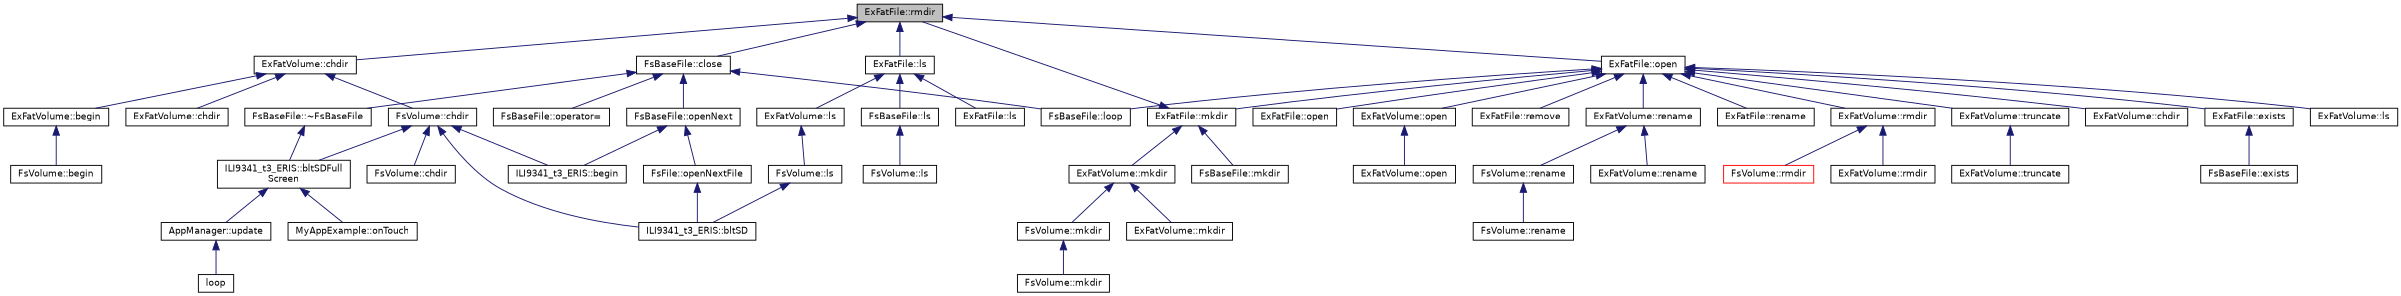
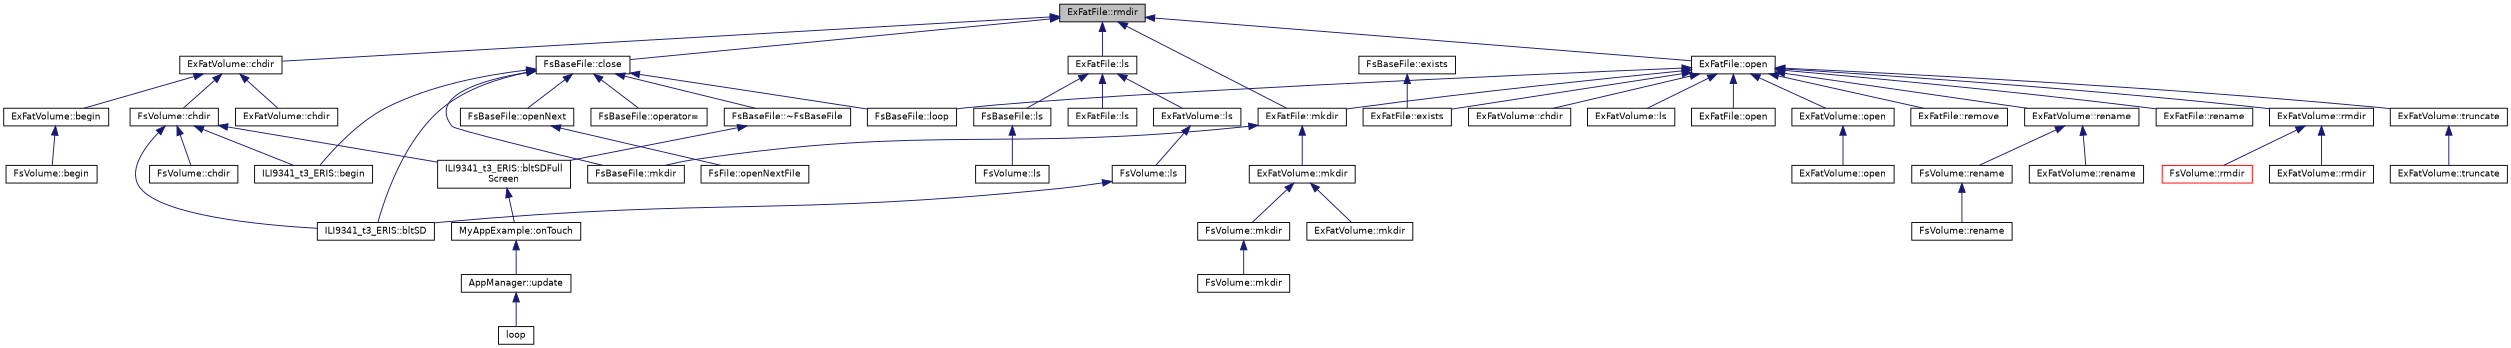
edge "ExFatFile::rmdir" -> "ExFatFile::mkdir": reversed
edge "FsBaseFile::mkdir" -> "FsBaseFile::close": added
edge "ILI9341_t3_ERIS::begin" -> "FsBaseFile::openNext": now "ILI9341_t3_ERIS::begin" -> "FsBaseFile::close"
edge "FsBaseFile::exists" -> "ExFatFile::exists": reversed
edge "AppManager::update" -> "ILI9341_t3_ERIS::bltSDFull Screen": now "AppManager::update" -> "MyAppExample::onTouch"
edge "ILI9341_t3_ERIS::bltSD" -> "FsFile::openNextFile": now "ILI9341_t3_ERIS::bltSD" -> "FsBaseFile::close"
